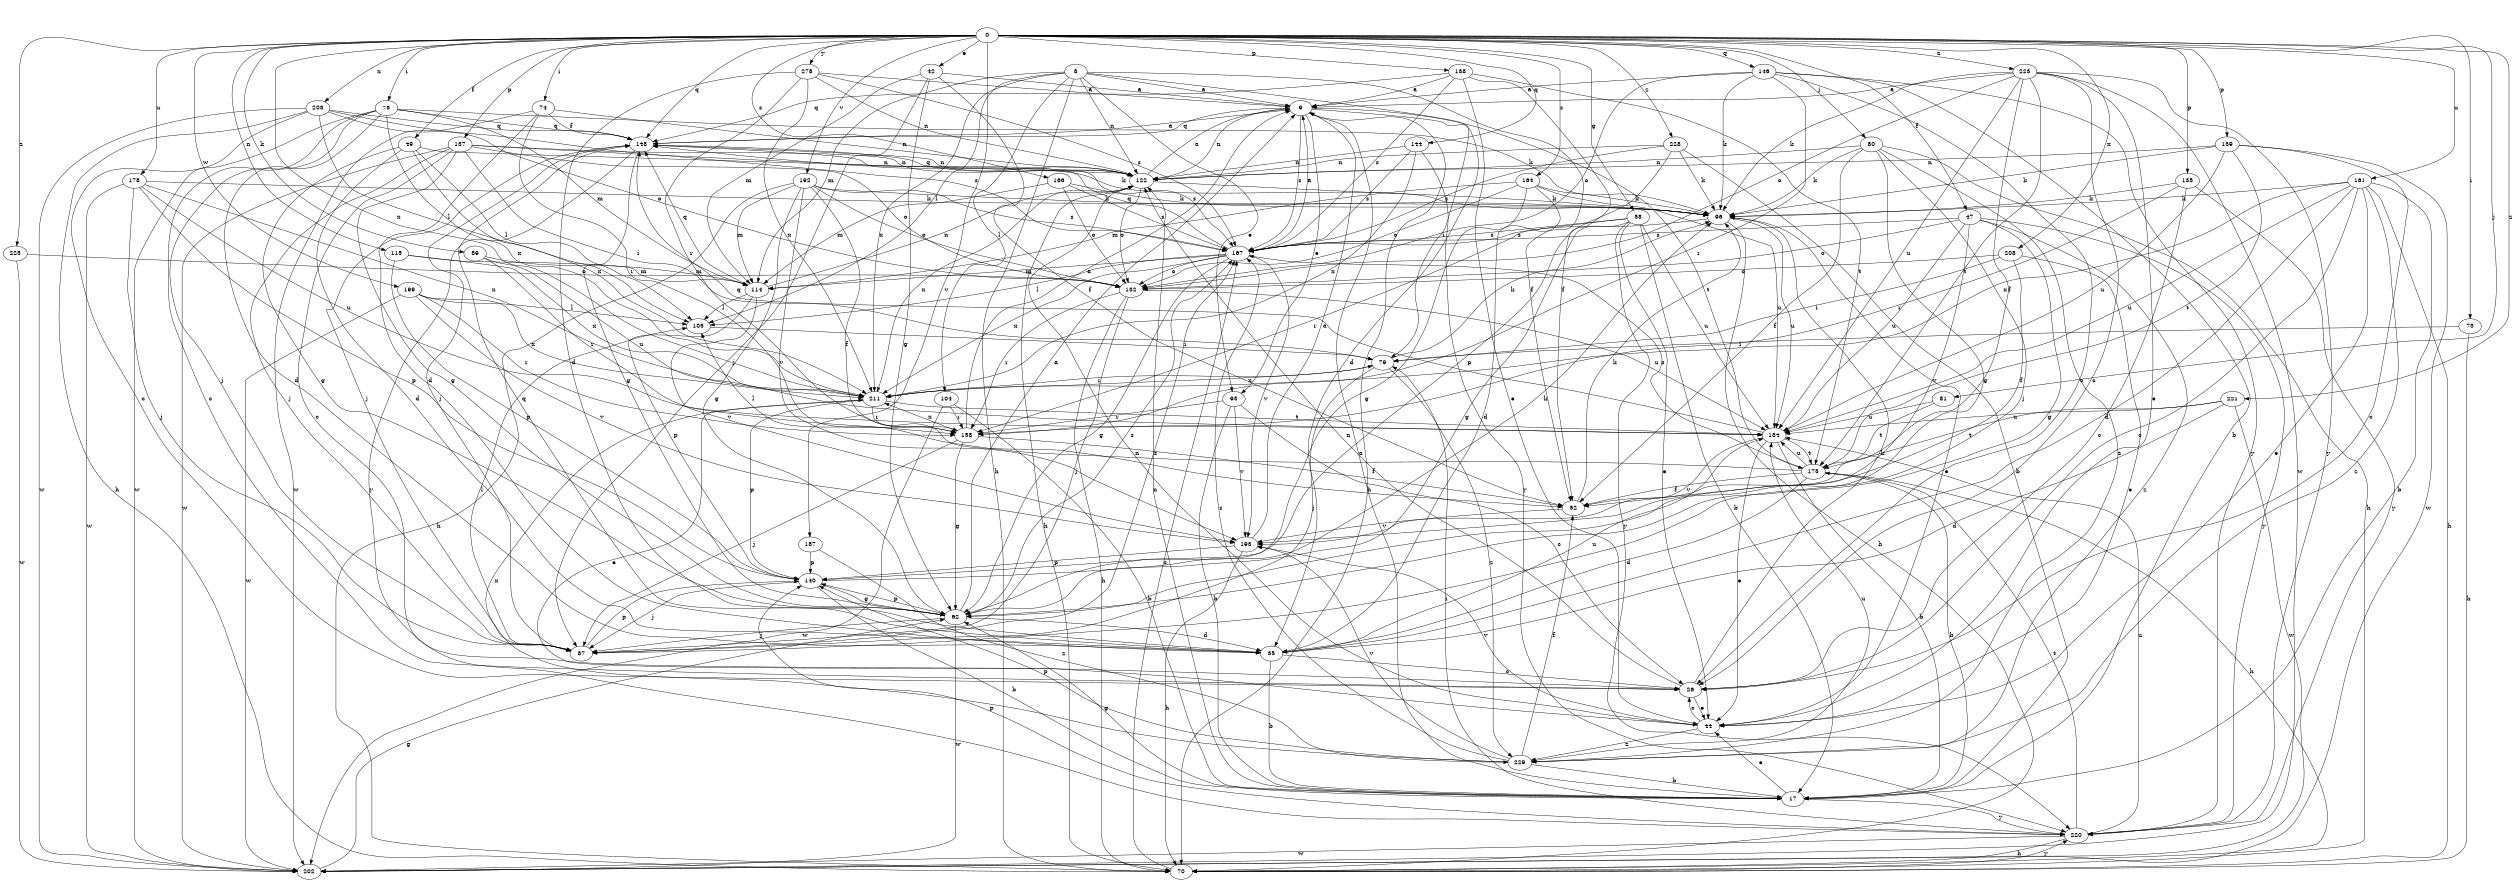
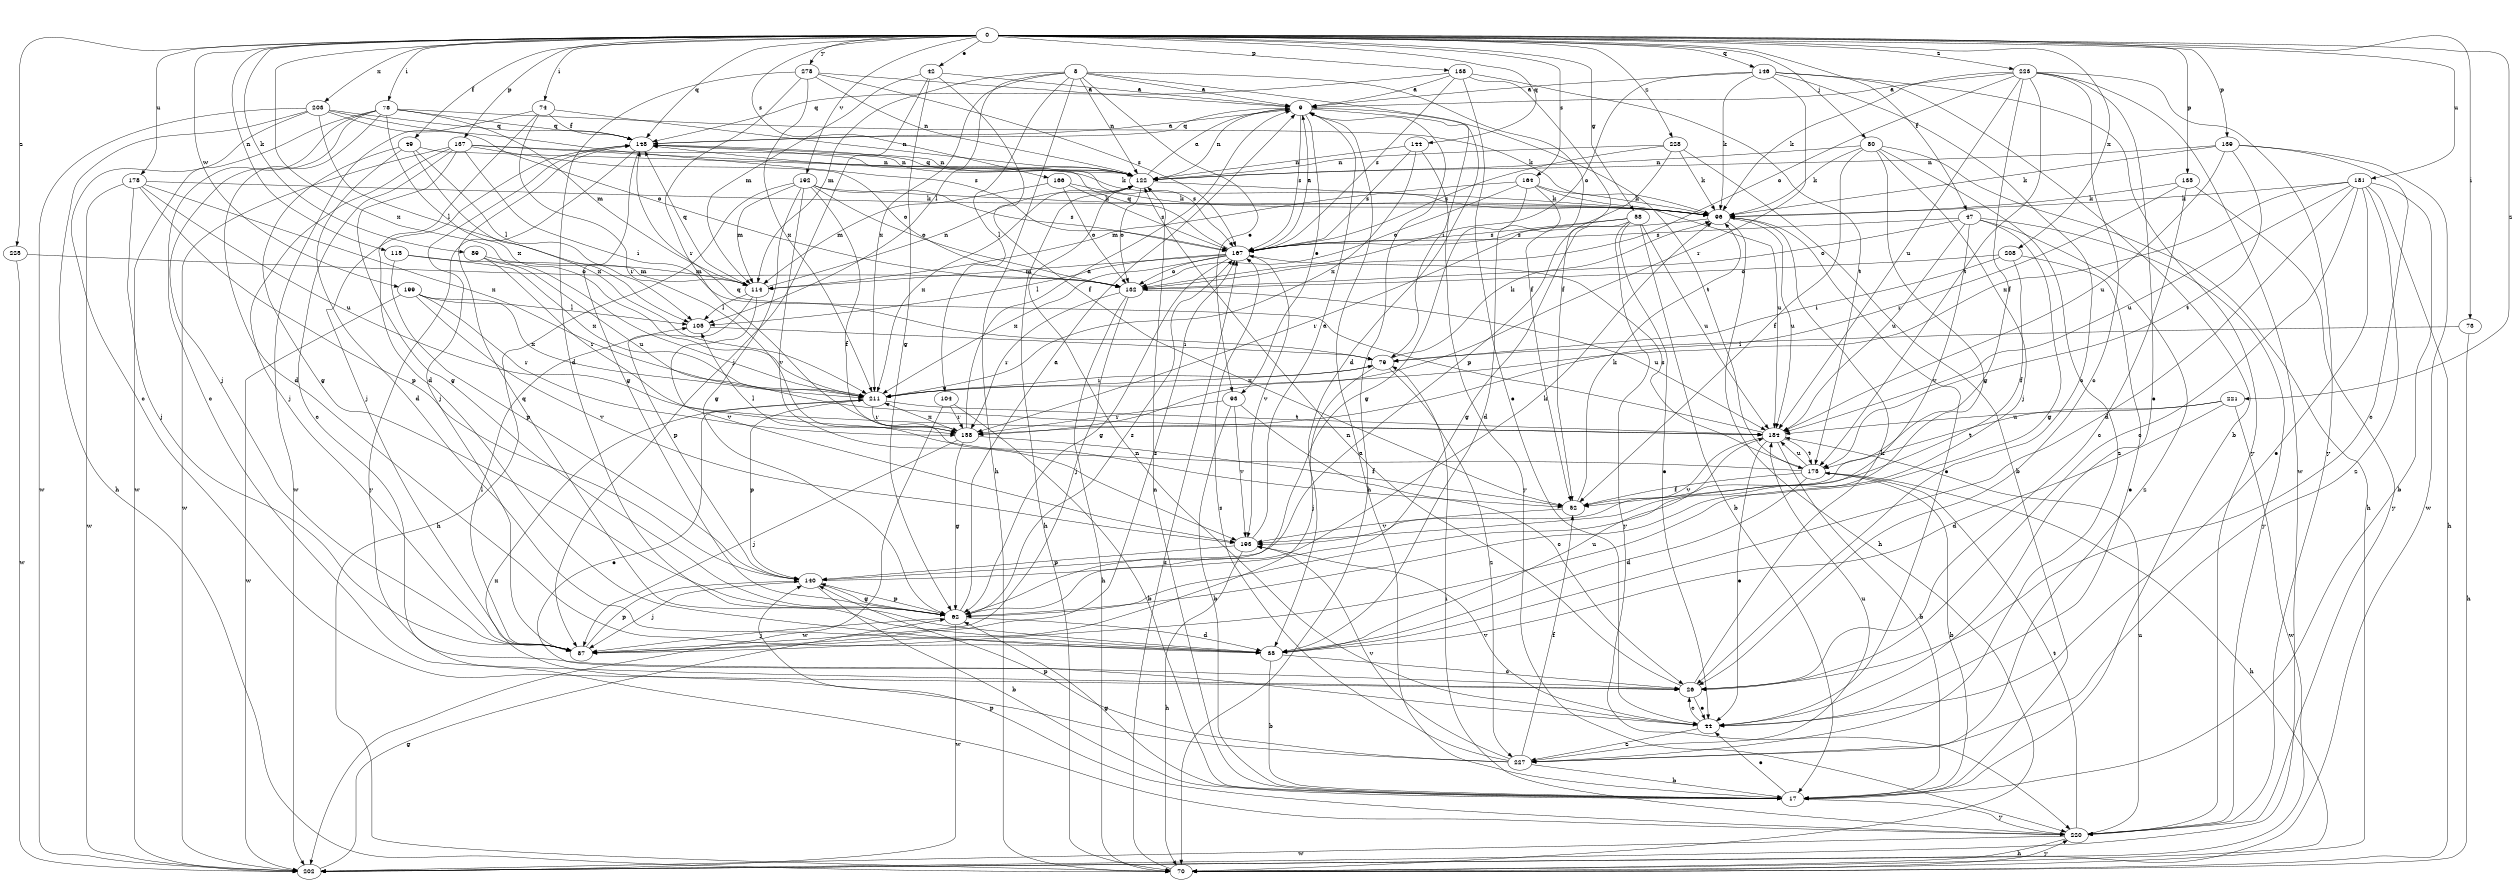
node "161": label "161" -> "181"
node "81": removed
node "187": removed
node "229": label "229" -> "227"
